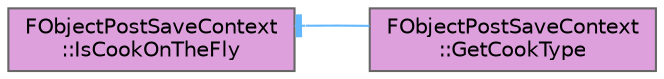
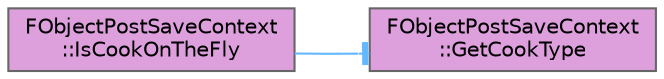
edge "FObjectPostSaveContext ::GetCookType" -> "FObjectPostSaveContext ::IsCookOnTheFly": reversed
